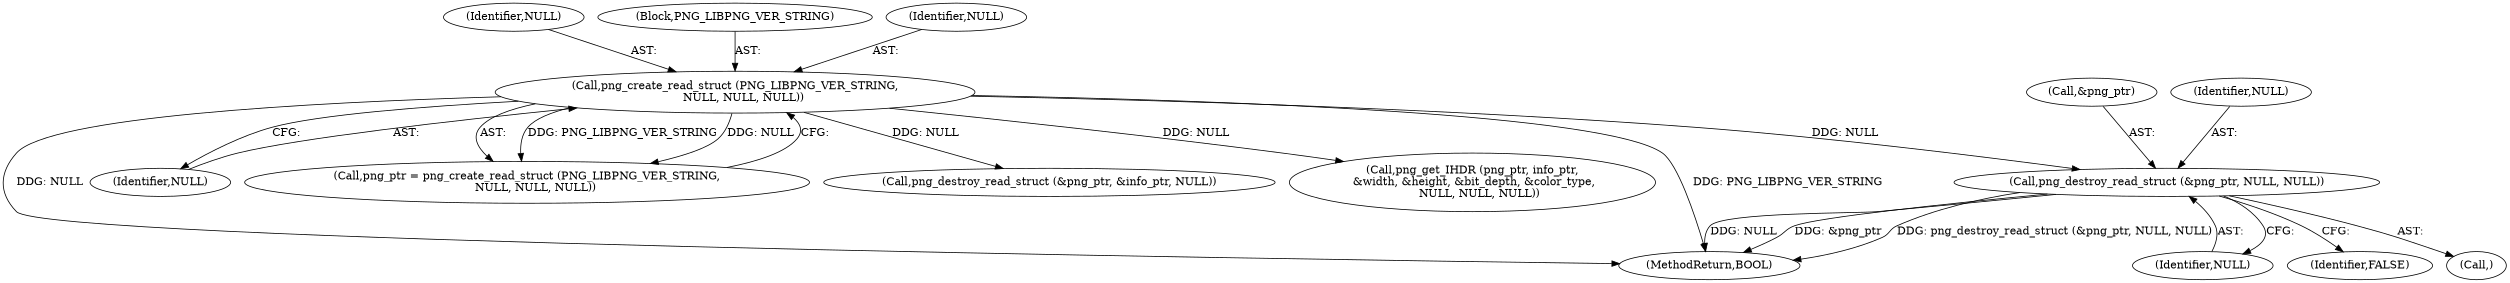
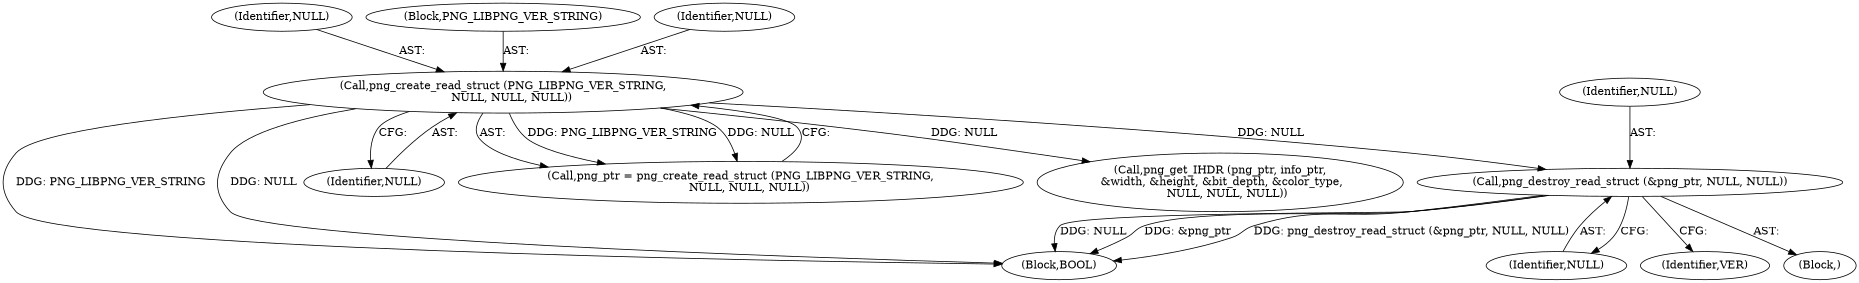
node "(Call,&png_ptr)": removed
node "(Call,png_destroy_read_struct (&png_ptr, &info_ptr, NULL))": removed
node "(MethodReturn,BOOL)": label "(MethodReturn,BOOL)" -> "(Block,BOOL)"
node "(Identifier,FALSE)": label "(Identifier,FALSE)" -> "(Identifier,VER)"
node "(Call,)": label "(Call,)" -> "(Block,)"
